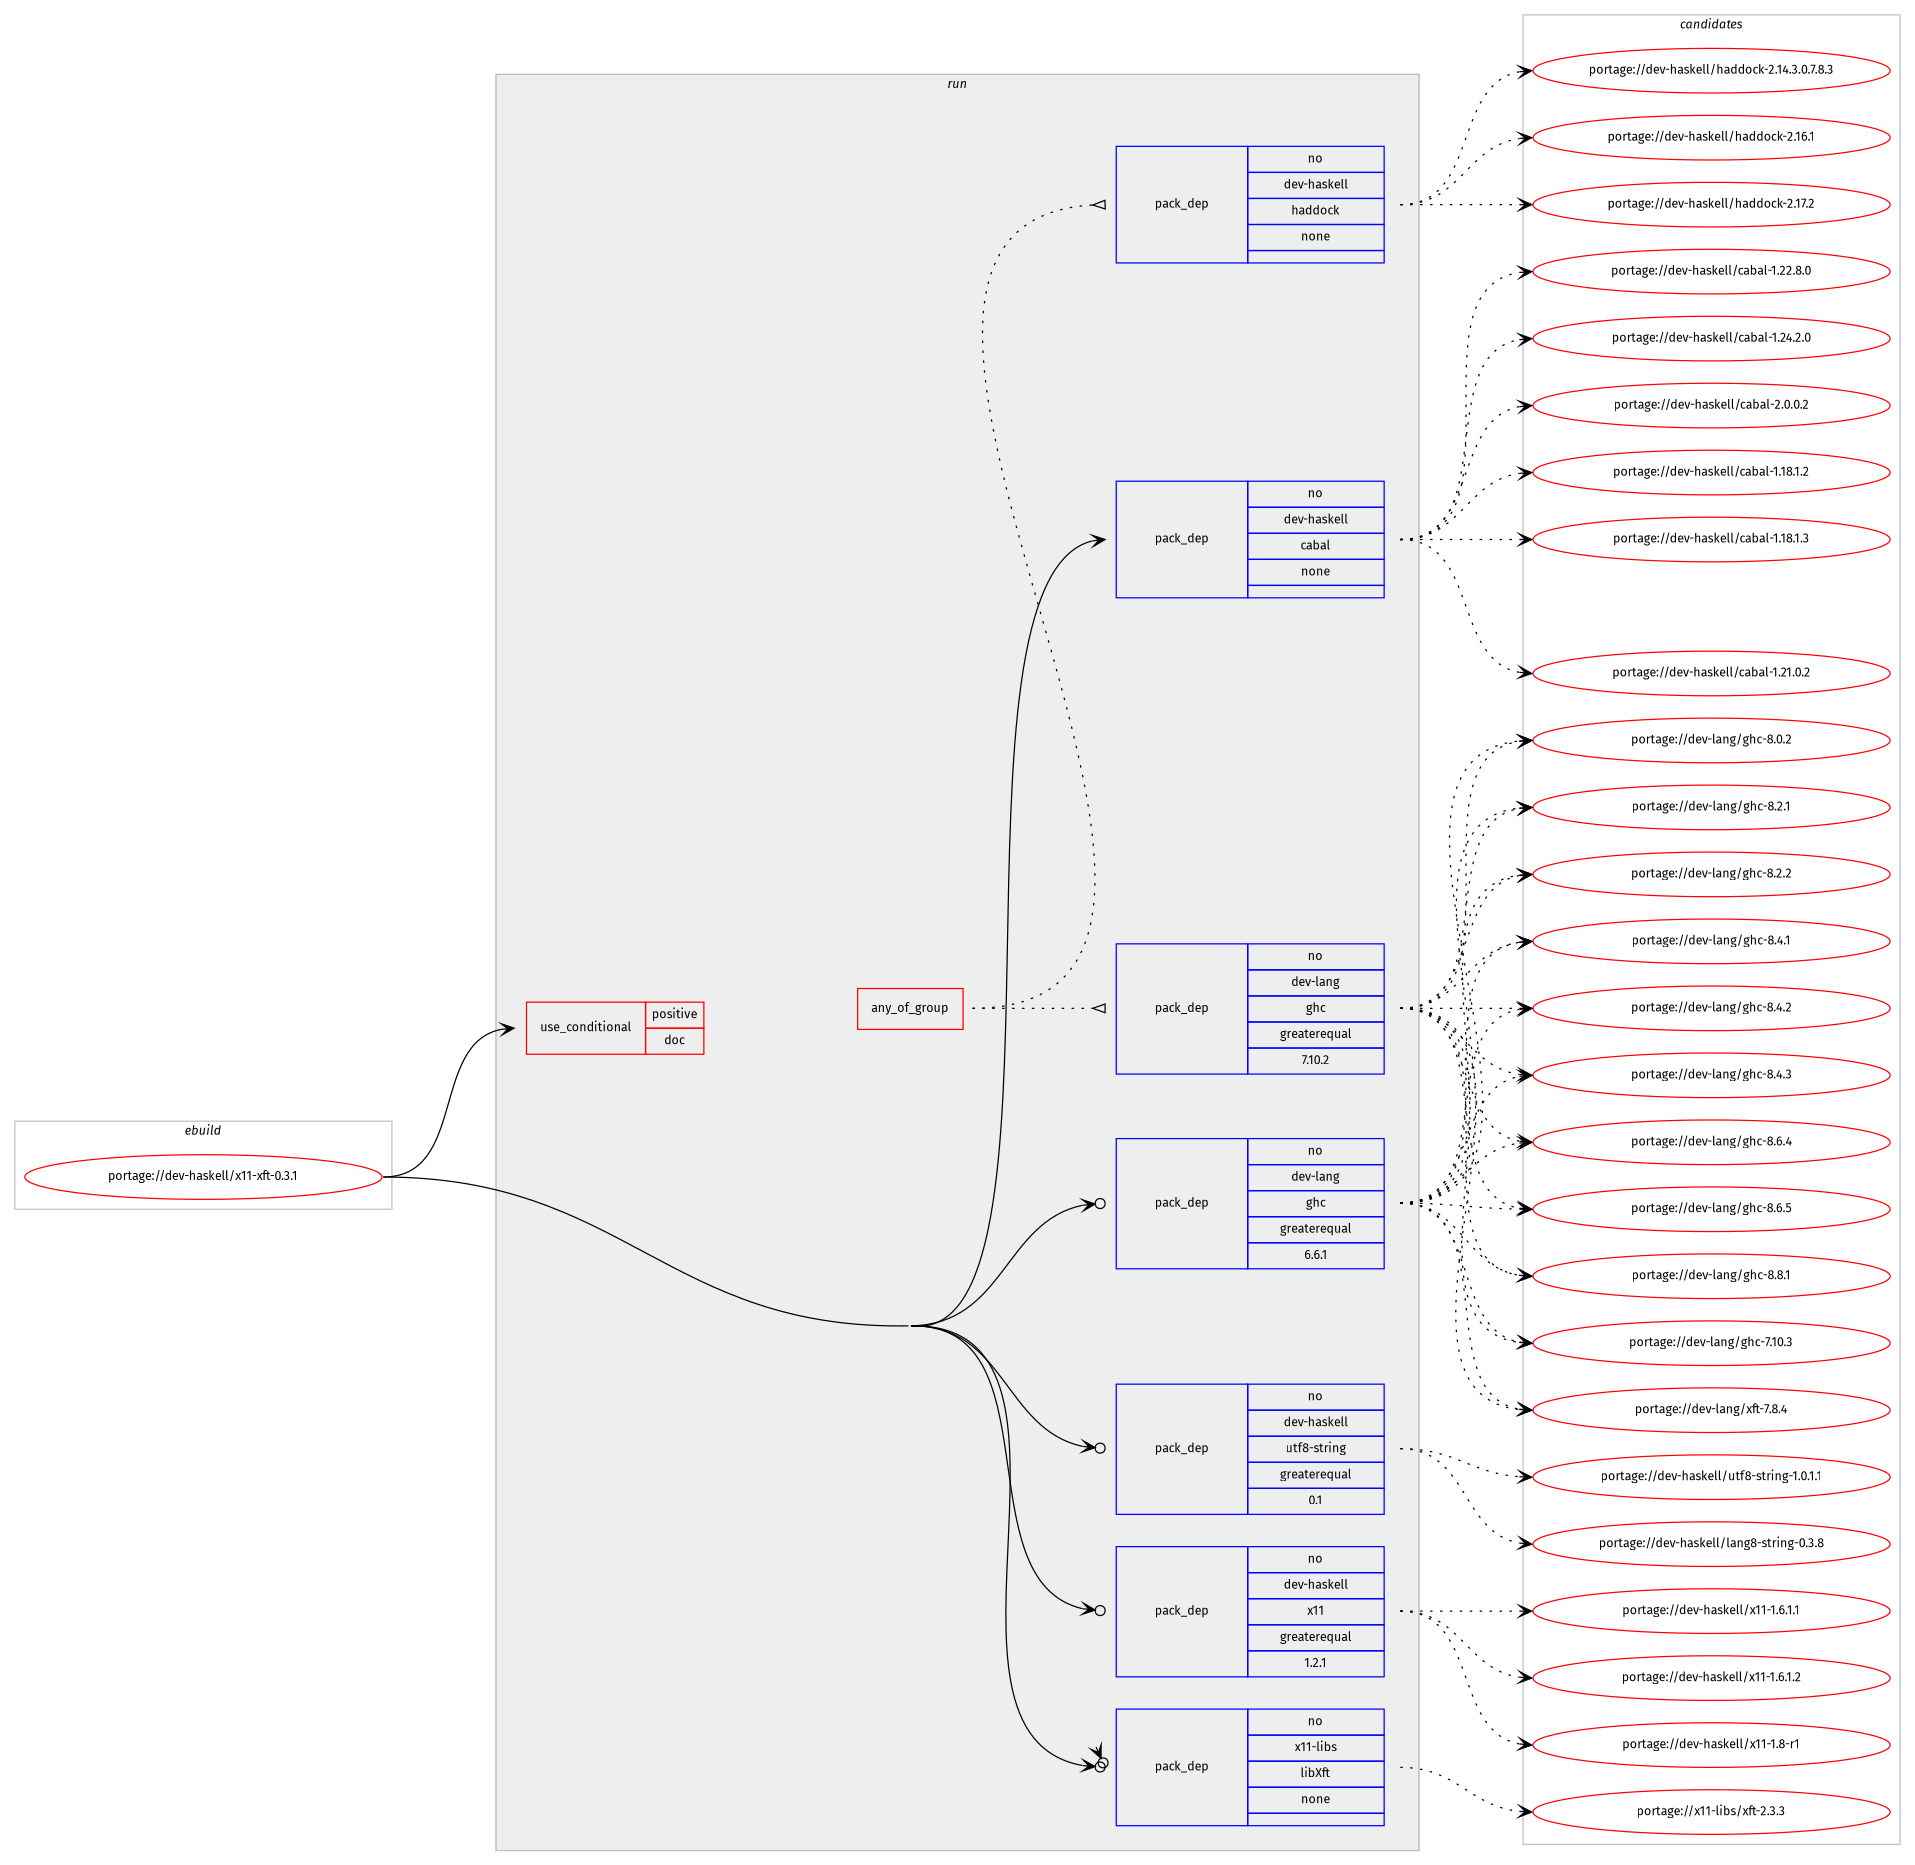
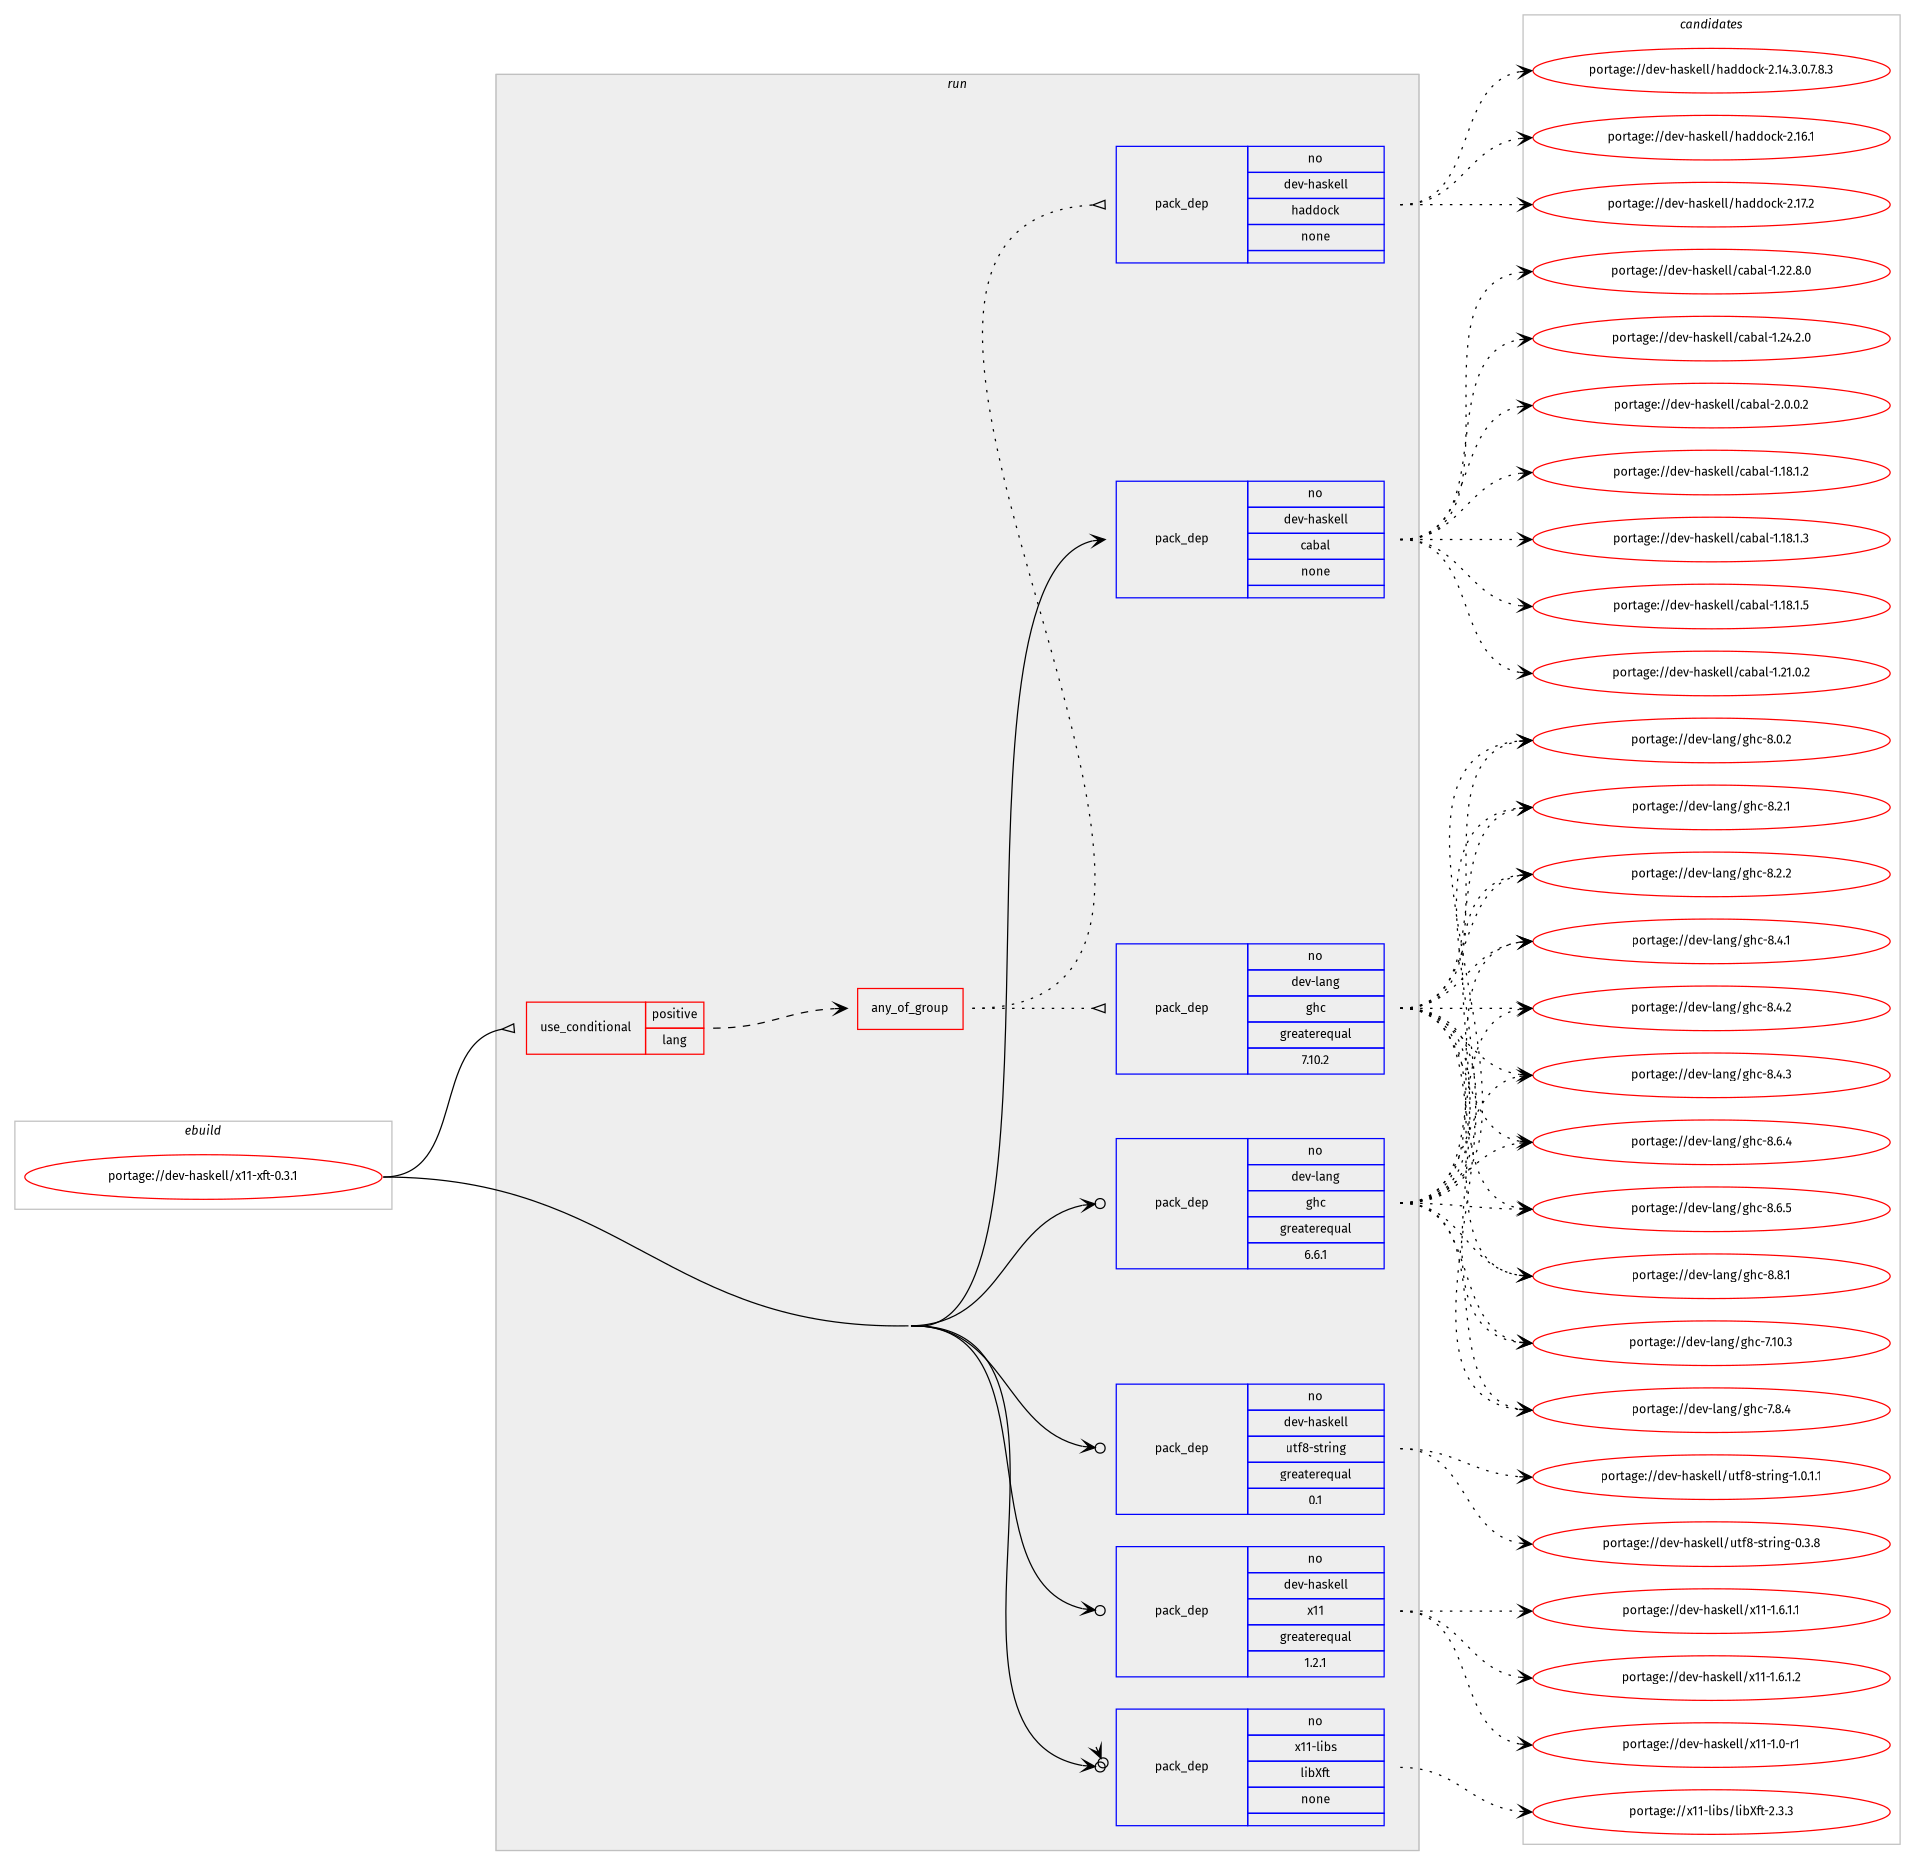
node "portage://dev-haskell/cabal-1.18.1.5": added
edge "use_conditional" -> "any_of_group": added
node "use_conditional": text "doc" -> "lang"
edge "portage://dev-haskell/x11-xft-0.3.1" -> "use_conditional": arrowhead vee -> oinv
node "portage://dev-lang/xft-7.8.4": label "portage://dev-lang/xft-7.8.4" -> "portage://dev-lang/ghc-7.8.4"
node "portage://dev-haskell/lang8-string-0.3.8": label "portage://dev-haskell/lang8-string-0.3.8" -> "portage://dev-haskell/utf8-string-0.3.8"
node "portage://dev-haskell/x11-1.8-r1": label "portage://dev-haskell/x11-1.8-r1" -> "portage://dev-haskell/x11-1.0-r1"
node "portage://x11-libs/xft-2.3.3": label "portage://x11-libs/xft-2.3.3" -> "portage://x11-libs/libXft-2.3.3"
